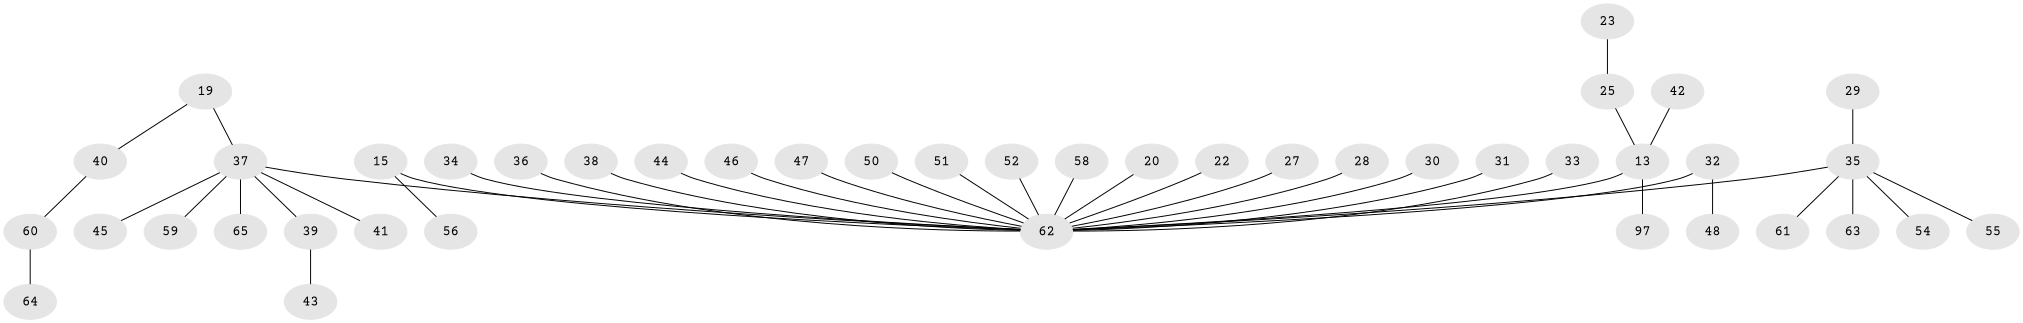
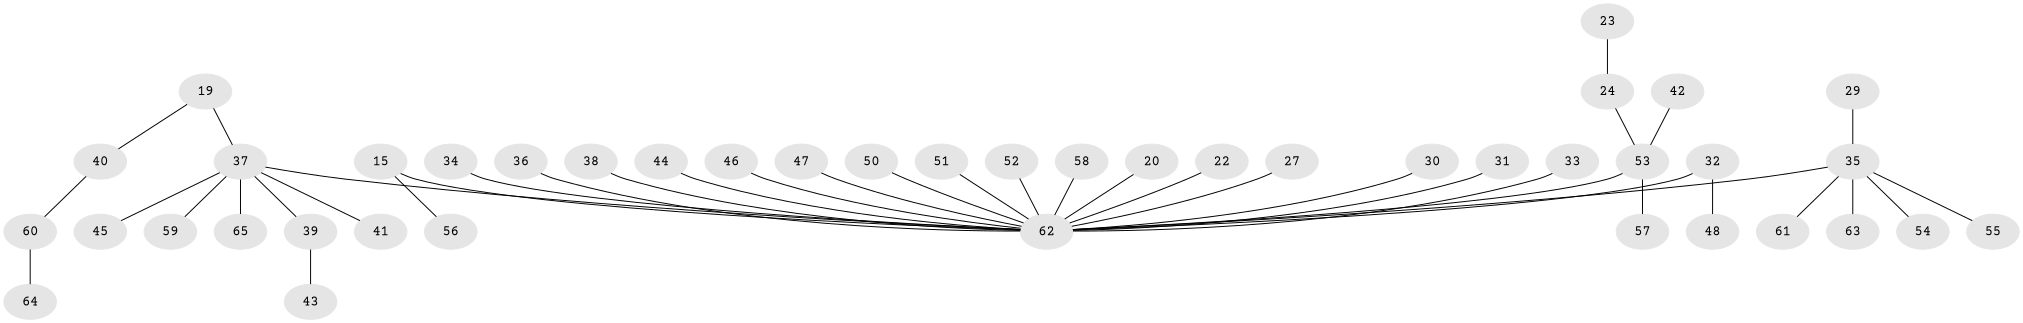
node "25": label "25" -> "24"
node "28": removed
node "13": label "13" -> "53"
node "97": label "97" -> "57"
